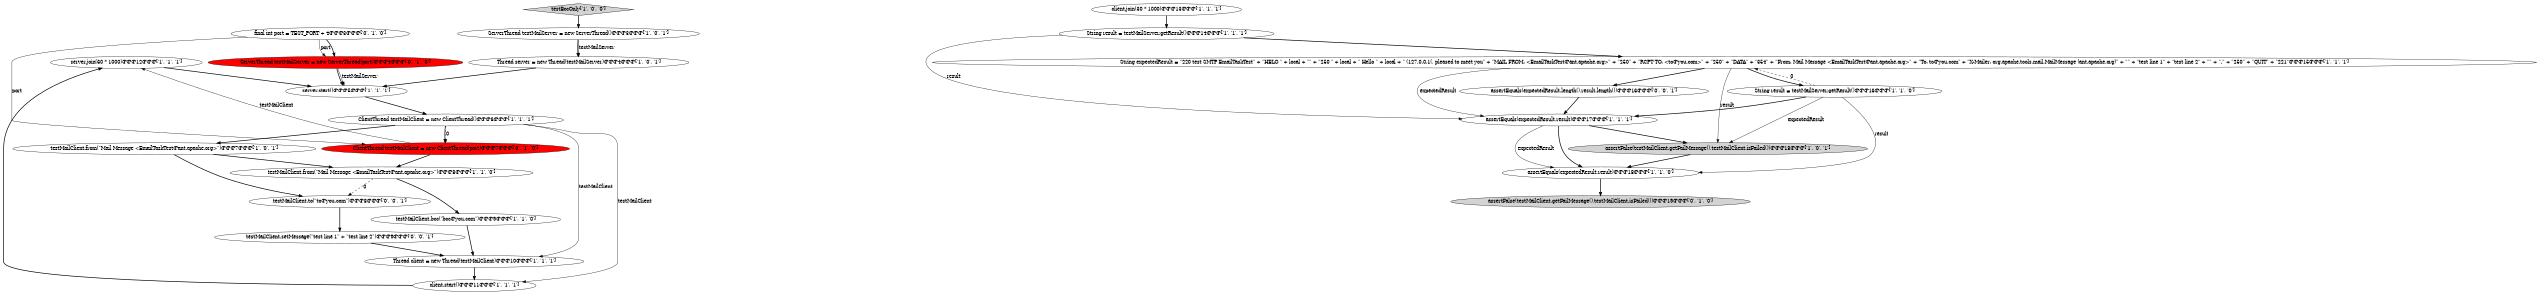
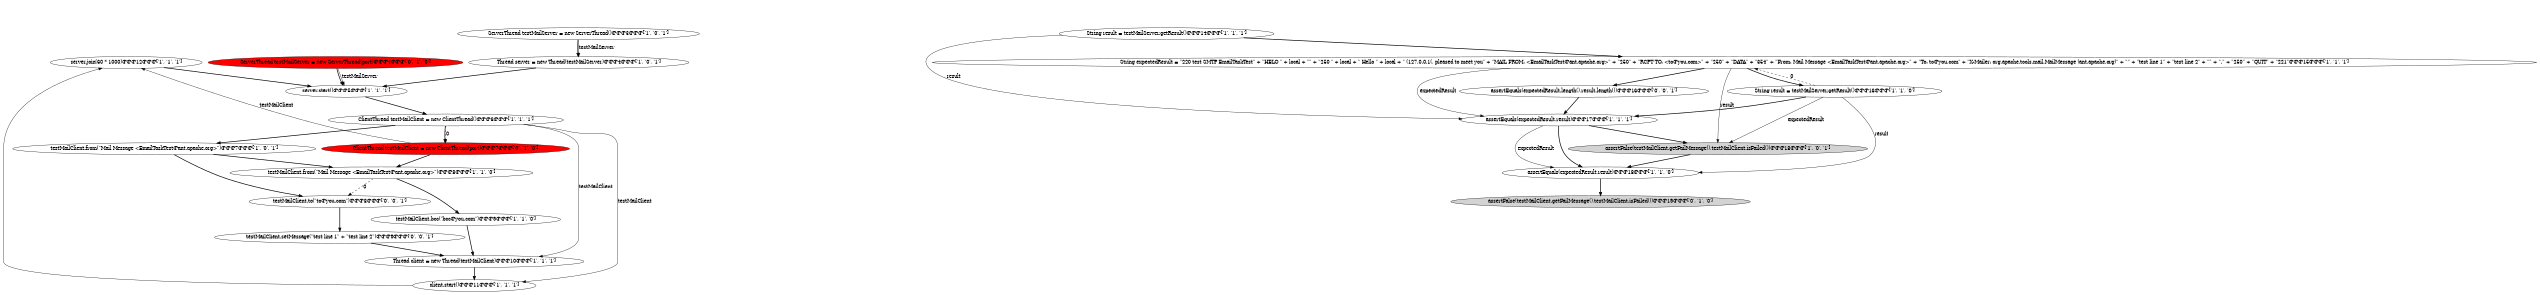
node "testBccOnly['1', '0', '0']": removed
node "client.join(30 * 1000)@@@13@@@['1', '1', '1']": removed
node "final int port = TEST_PORT + 4@@@3@@@['0', '1', '0']": removed
edge "client.start()@@@11@@@['1', '1', '1']" -> "server.join(60 * 1000)@@@12@@@['1', '1', '1']": style bold -> solid
